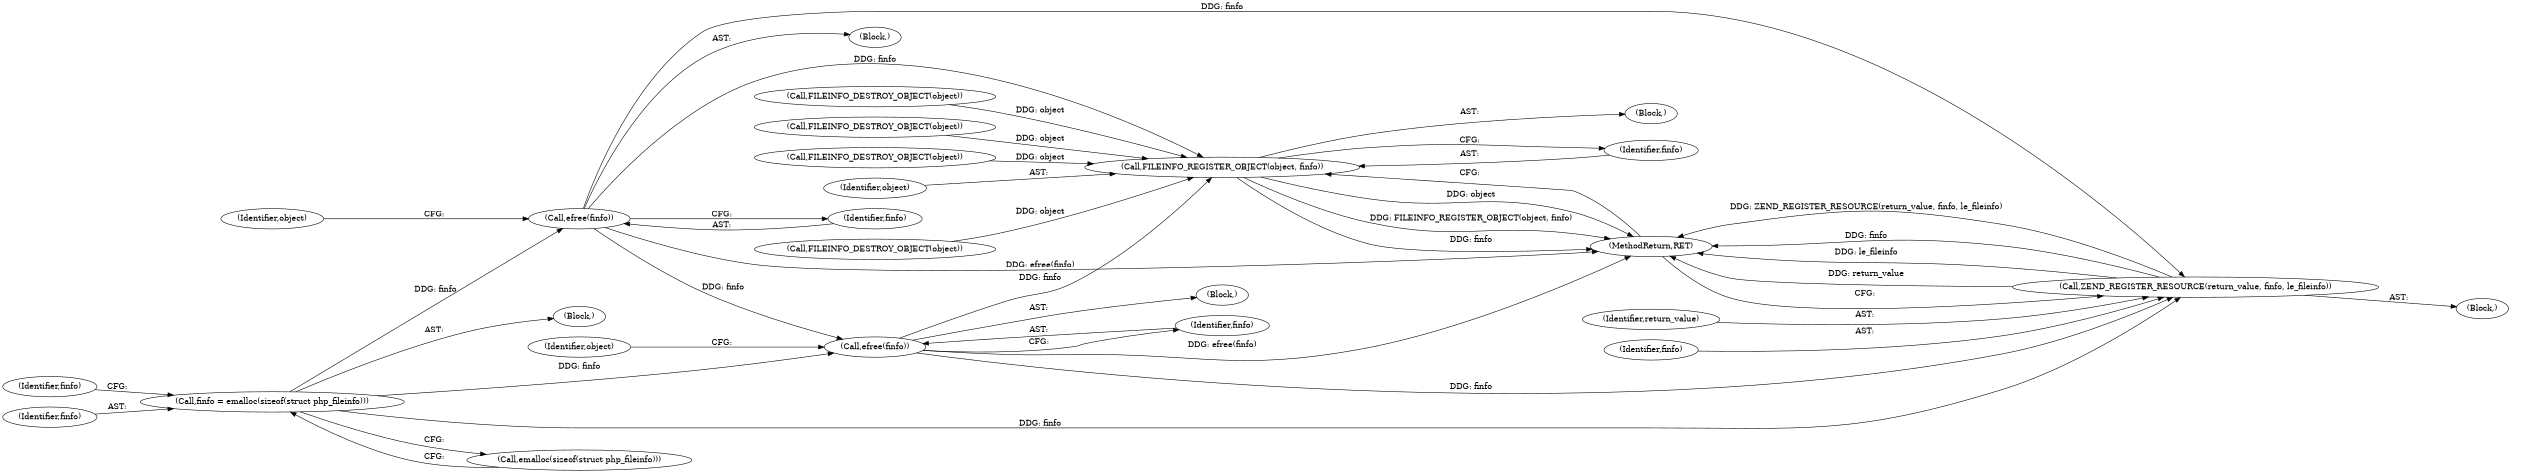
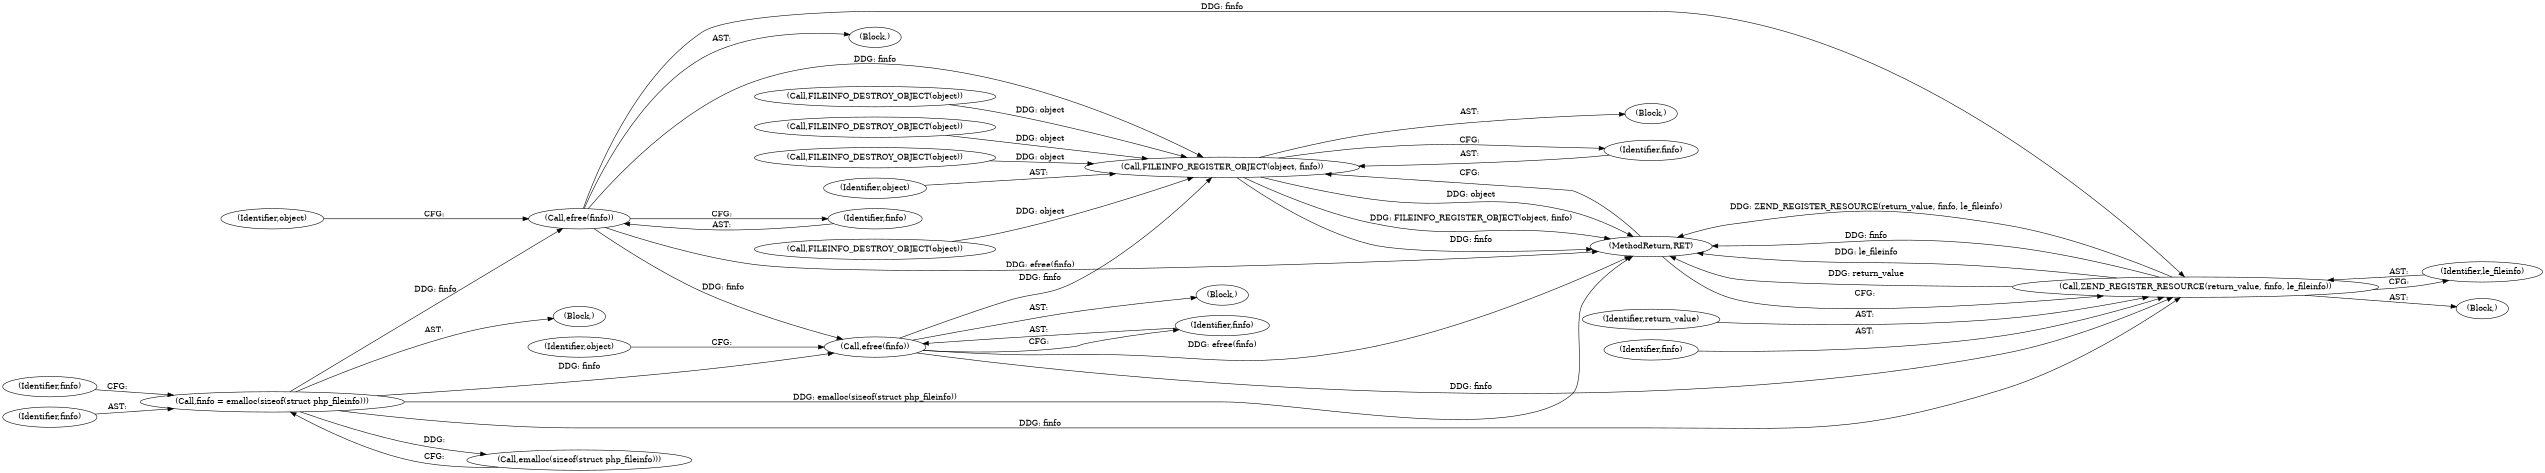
node "(Identifier,le_fileinfo)": added
edge "(Call,finfo = emalloc(sizeof(struct php_fileinfo)))" -> "(MethodReturn,RET)": added, label "DDG: emalloc(sizeof(struct php_fileinfo))"
edge "(Call,finfo = emalloc(sizeof(struct php_fileinfo)))" -> "(Call,emalloc(sizeof(struct php_fileinfo)))": label "CFG: " -> "DDG: "
